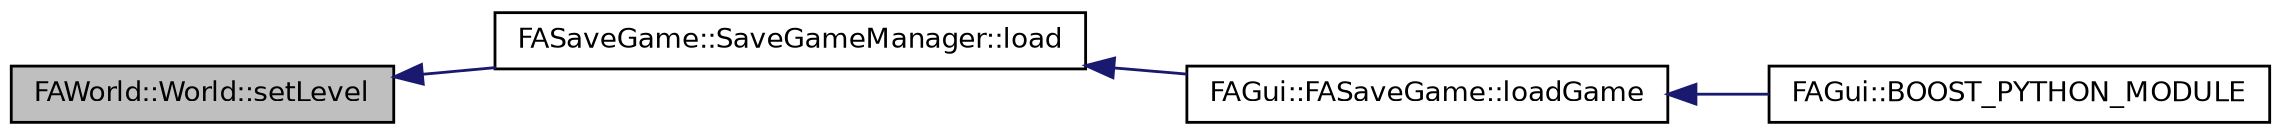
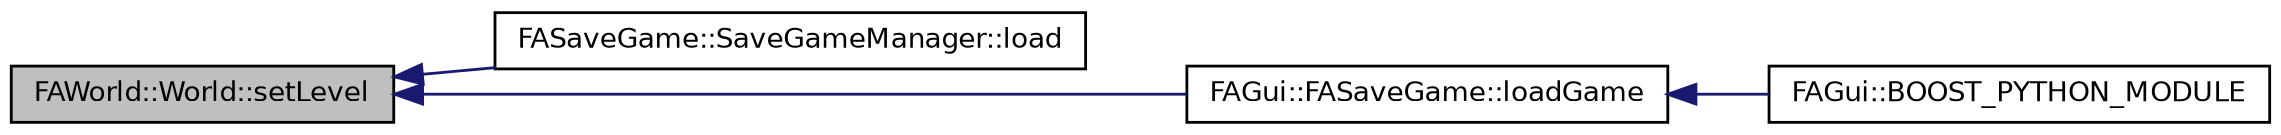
edge "FAGui::FASaveGame::loadGame" -> "FASaveGame::SaveGameManager::load": now "FAGui::FASaveGame::loadGame" -> "FAWorld::World::setLevel"
